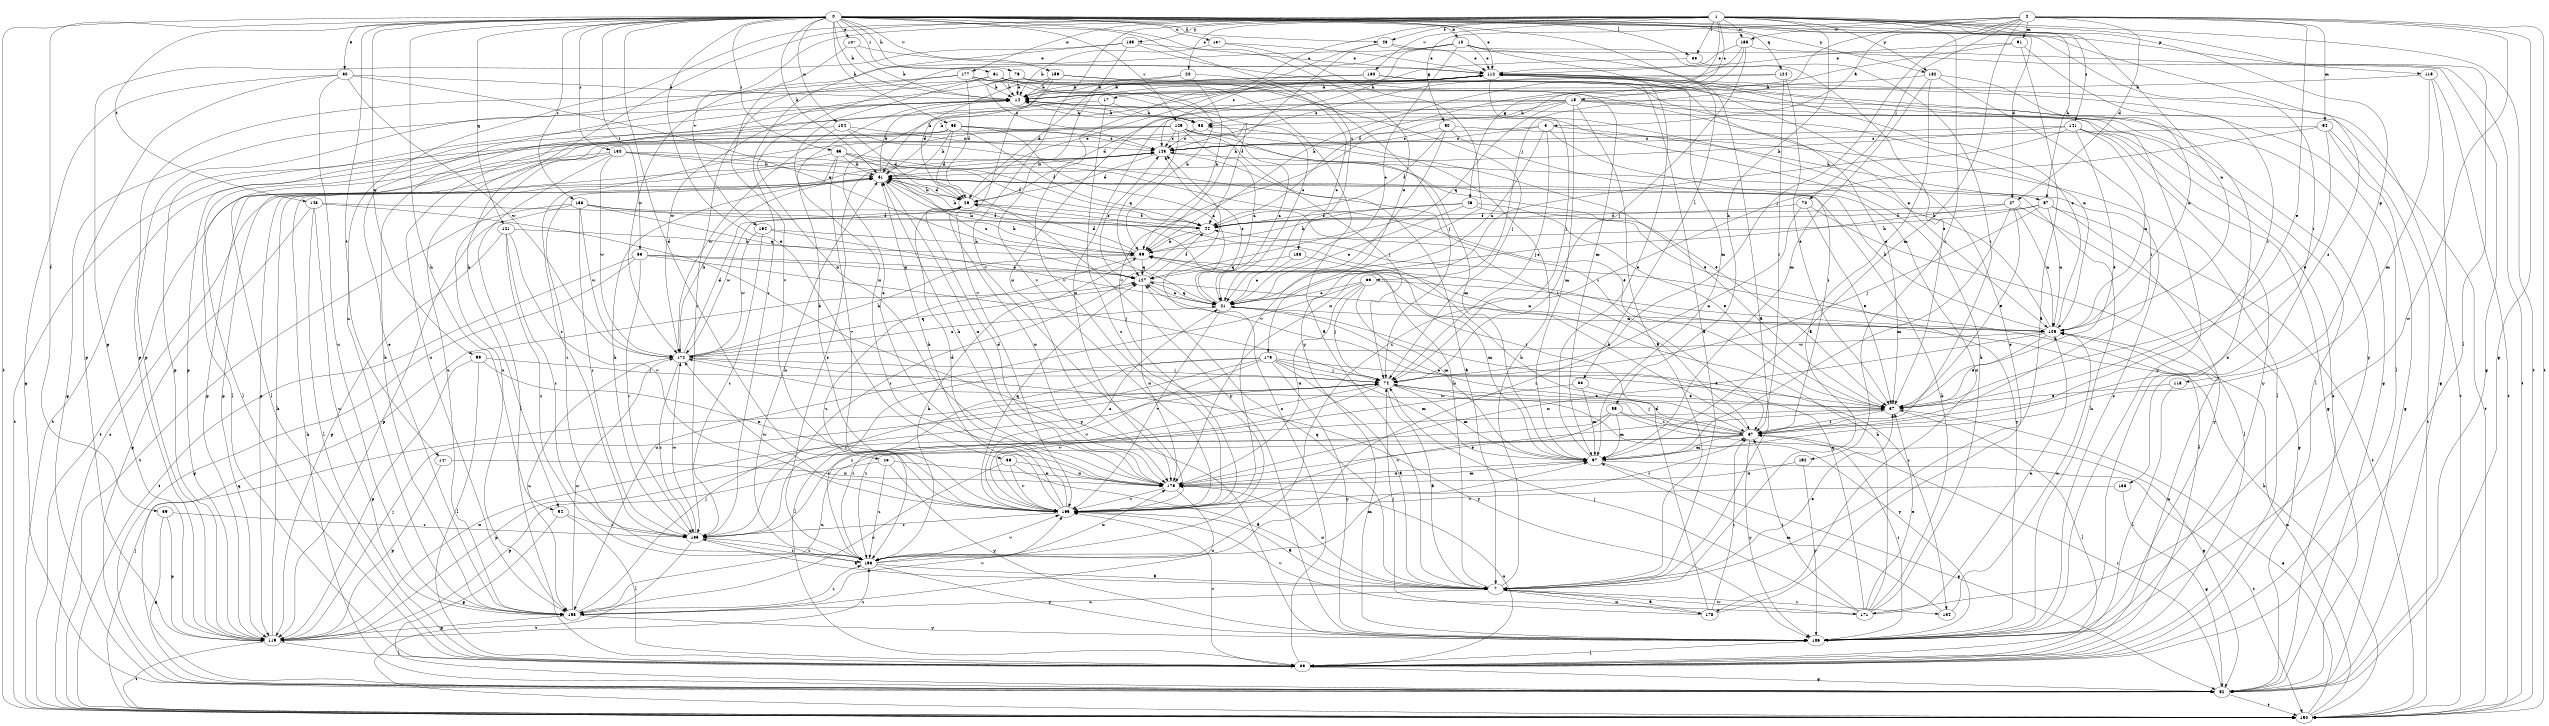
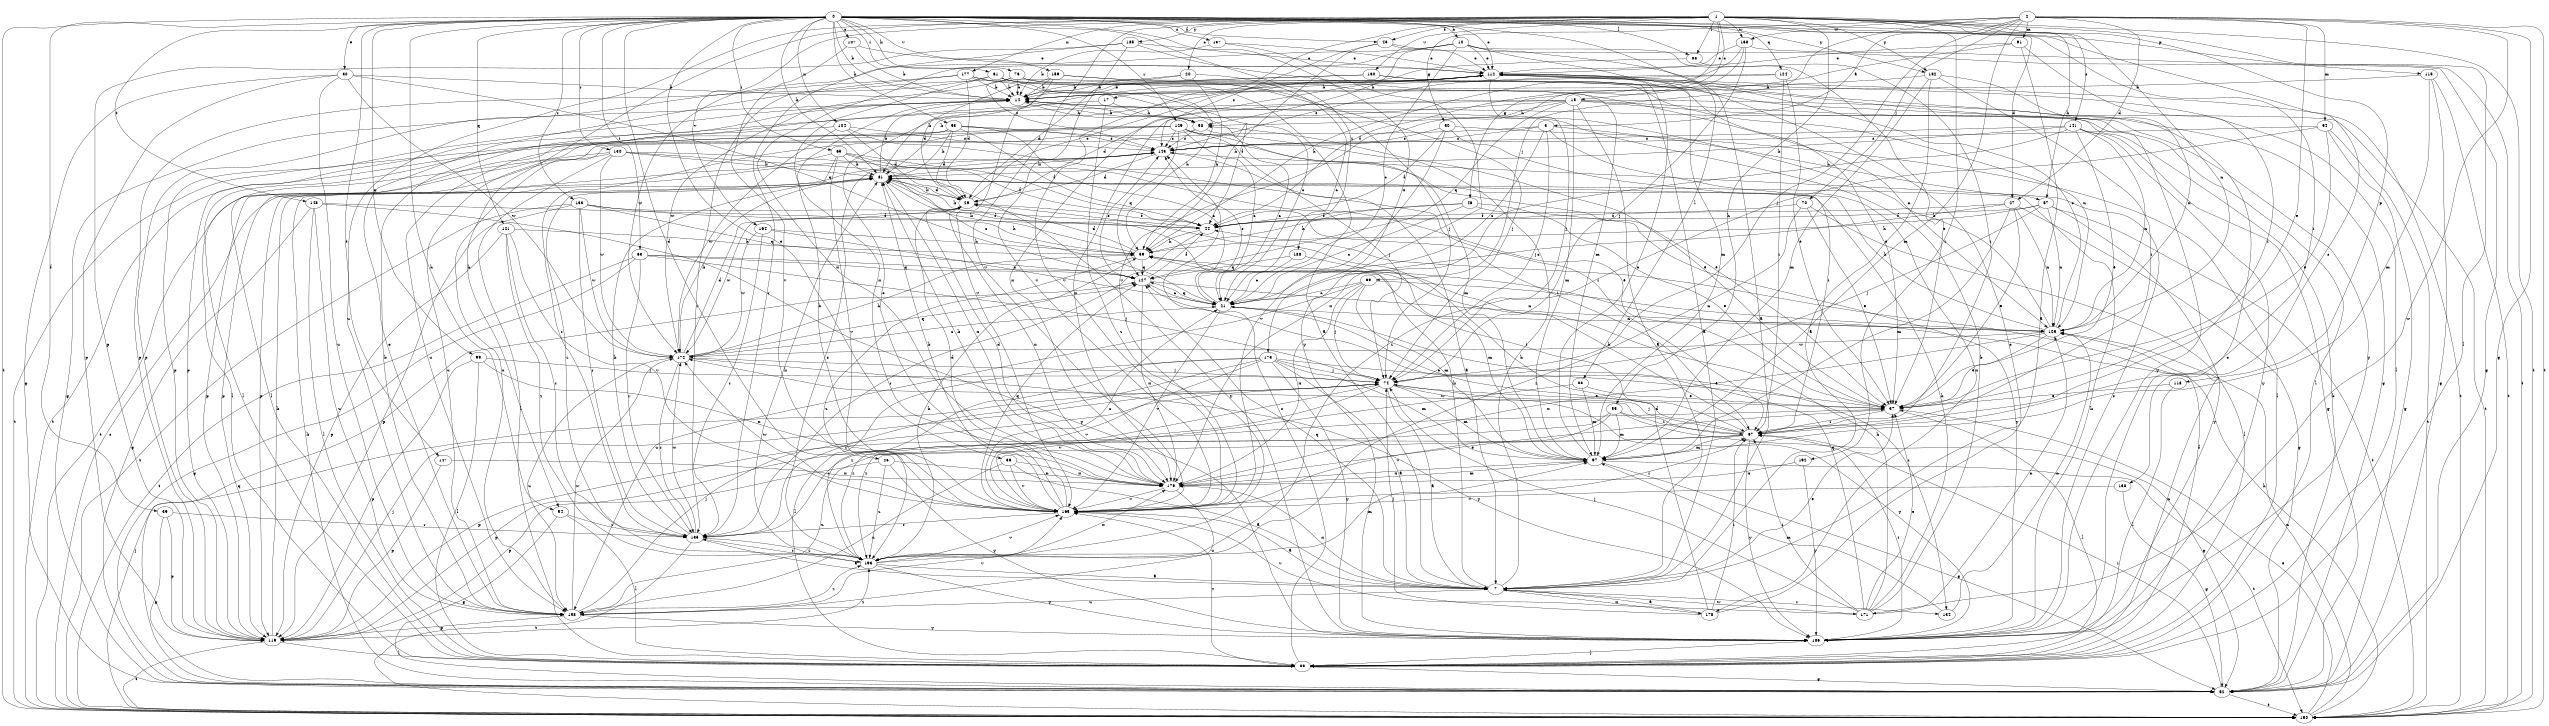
edge "37" -> "119": label "x" -> "p"
edge "89" -> "179": removed, label "x"
